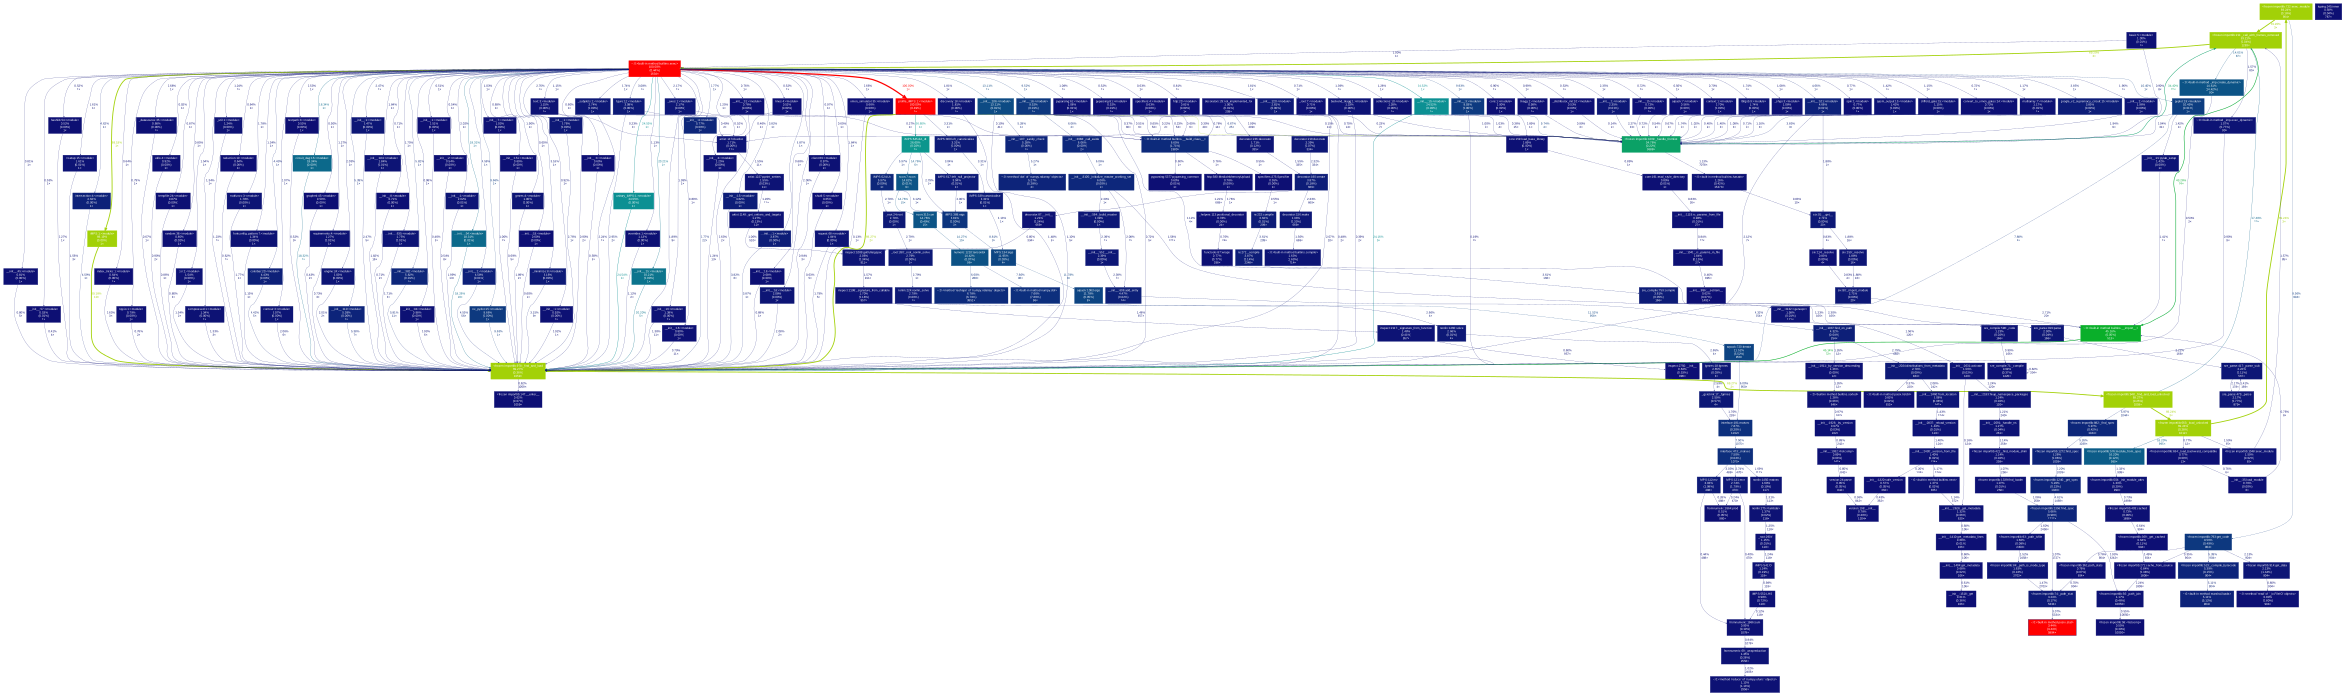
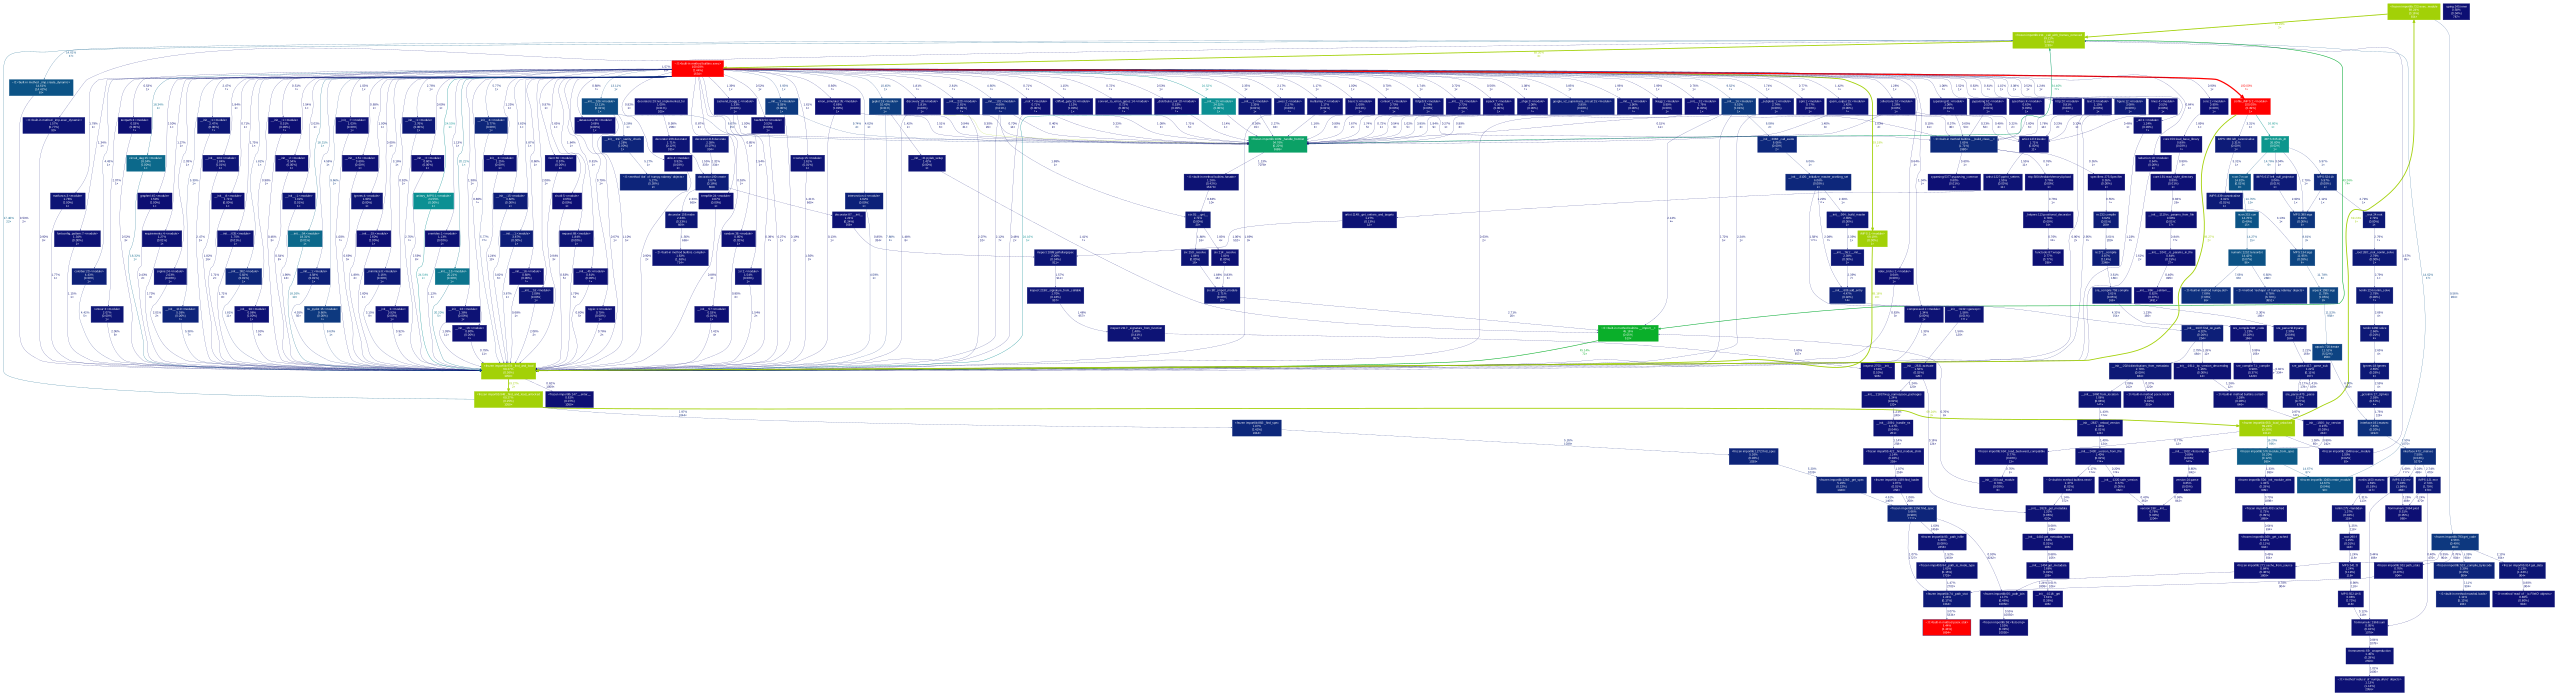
edge "basic:5:<module> 1.00% (0.01%) 1×" -> "~:0:<built-in method builtins.exec> 100.00% (0.44%) 1634×": reversed
node "<frozen importlib:1040:create_module 14.67% (0.04%) 90×": added
